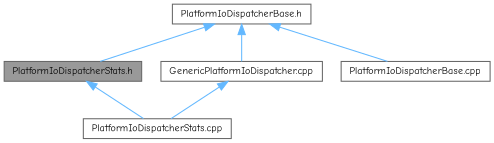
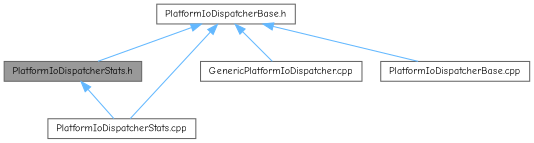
edge "PlatformIoDispatcherStats.cpp" -> "GenericPlatformIoDispatcher.cpp": now "PlatformIoDispatcherStats.cpp" -> "PlatformIoDispatcherBase.h"
